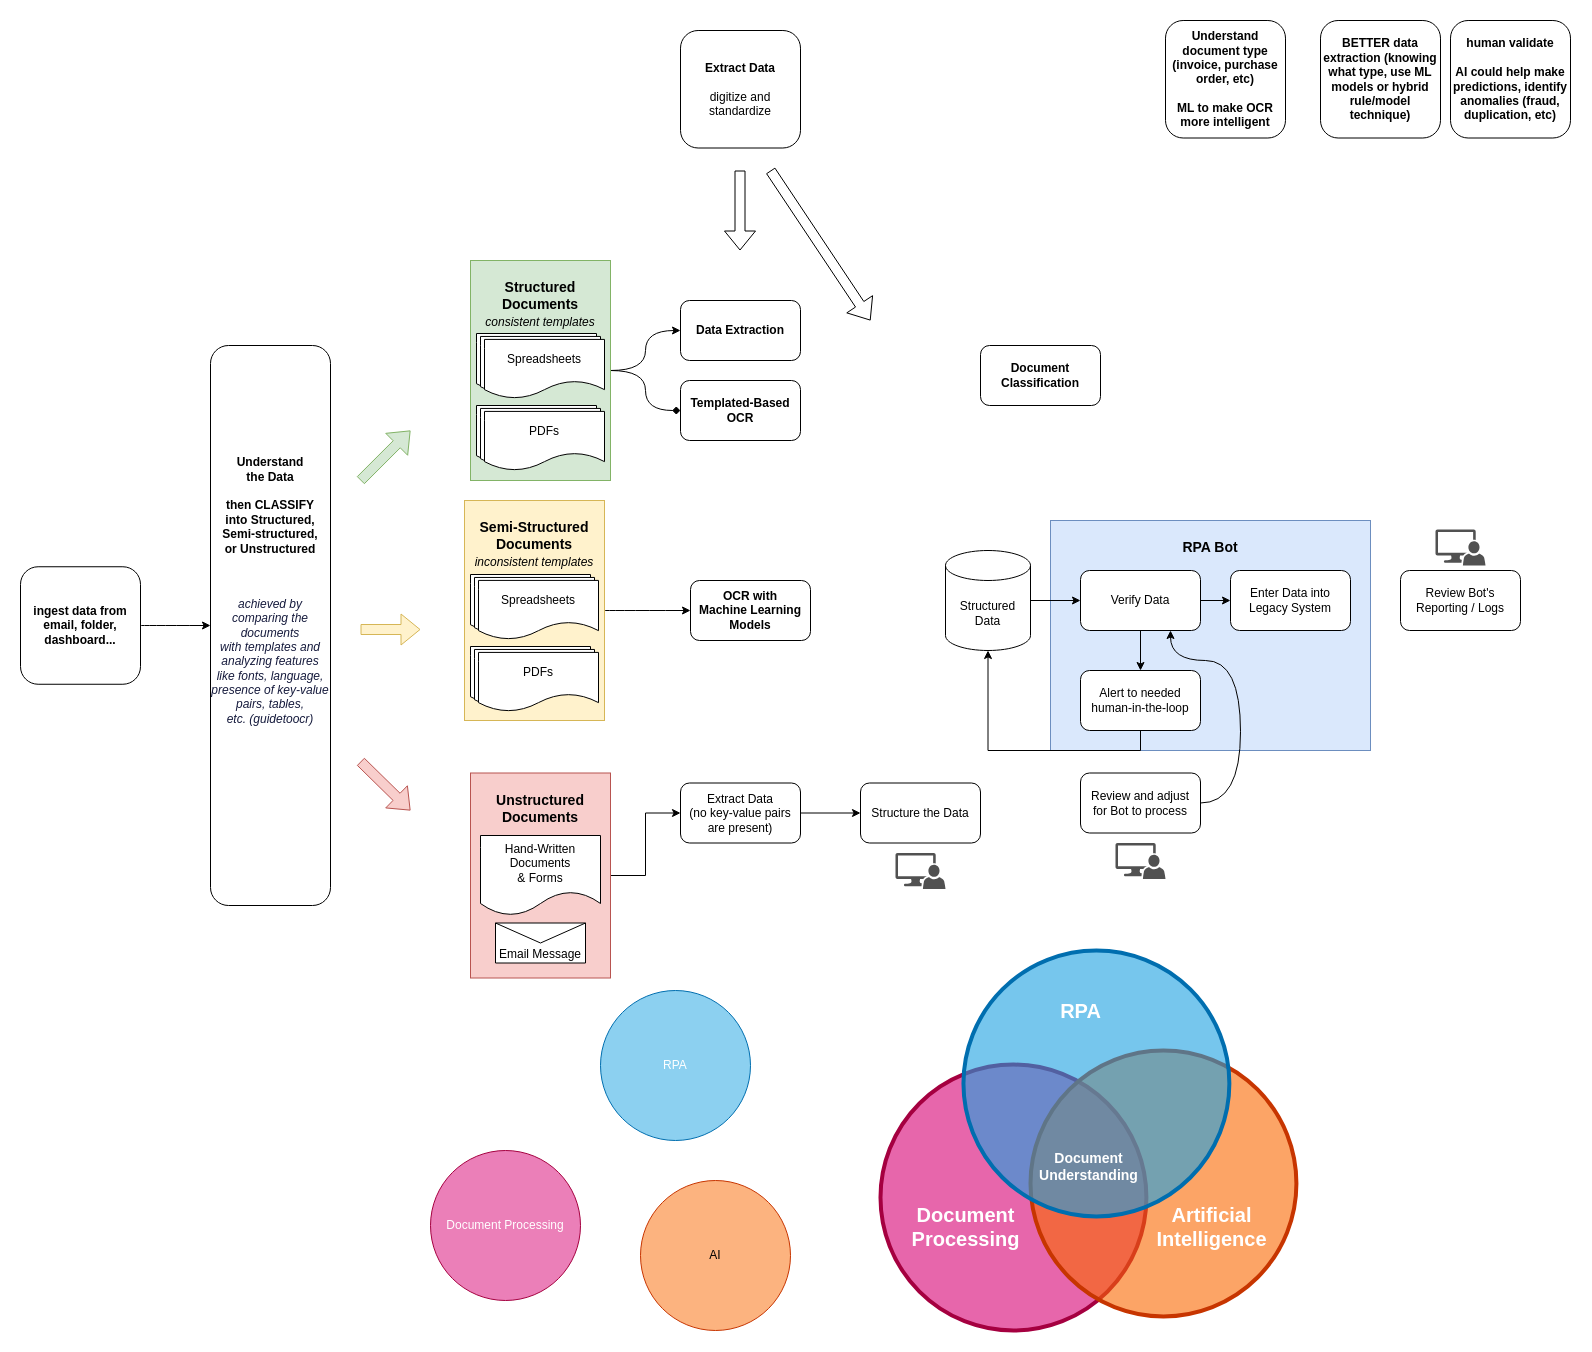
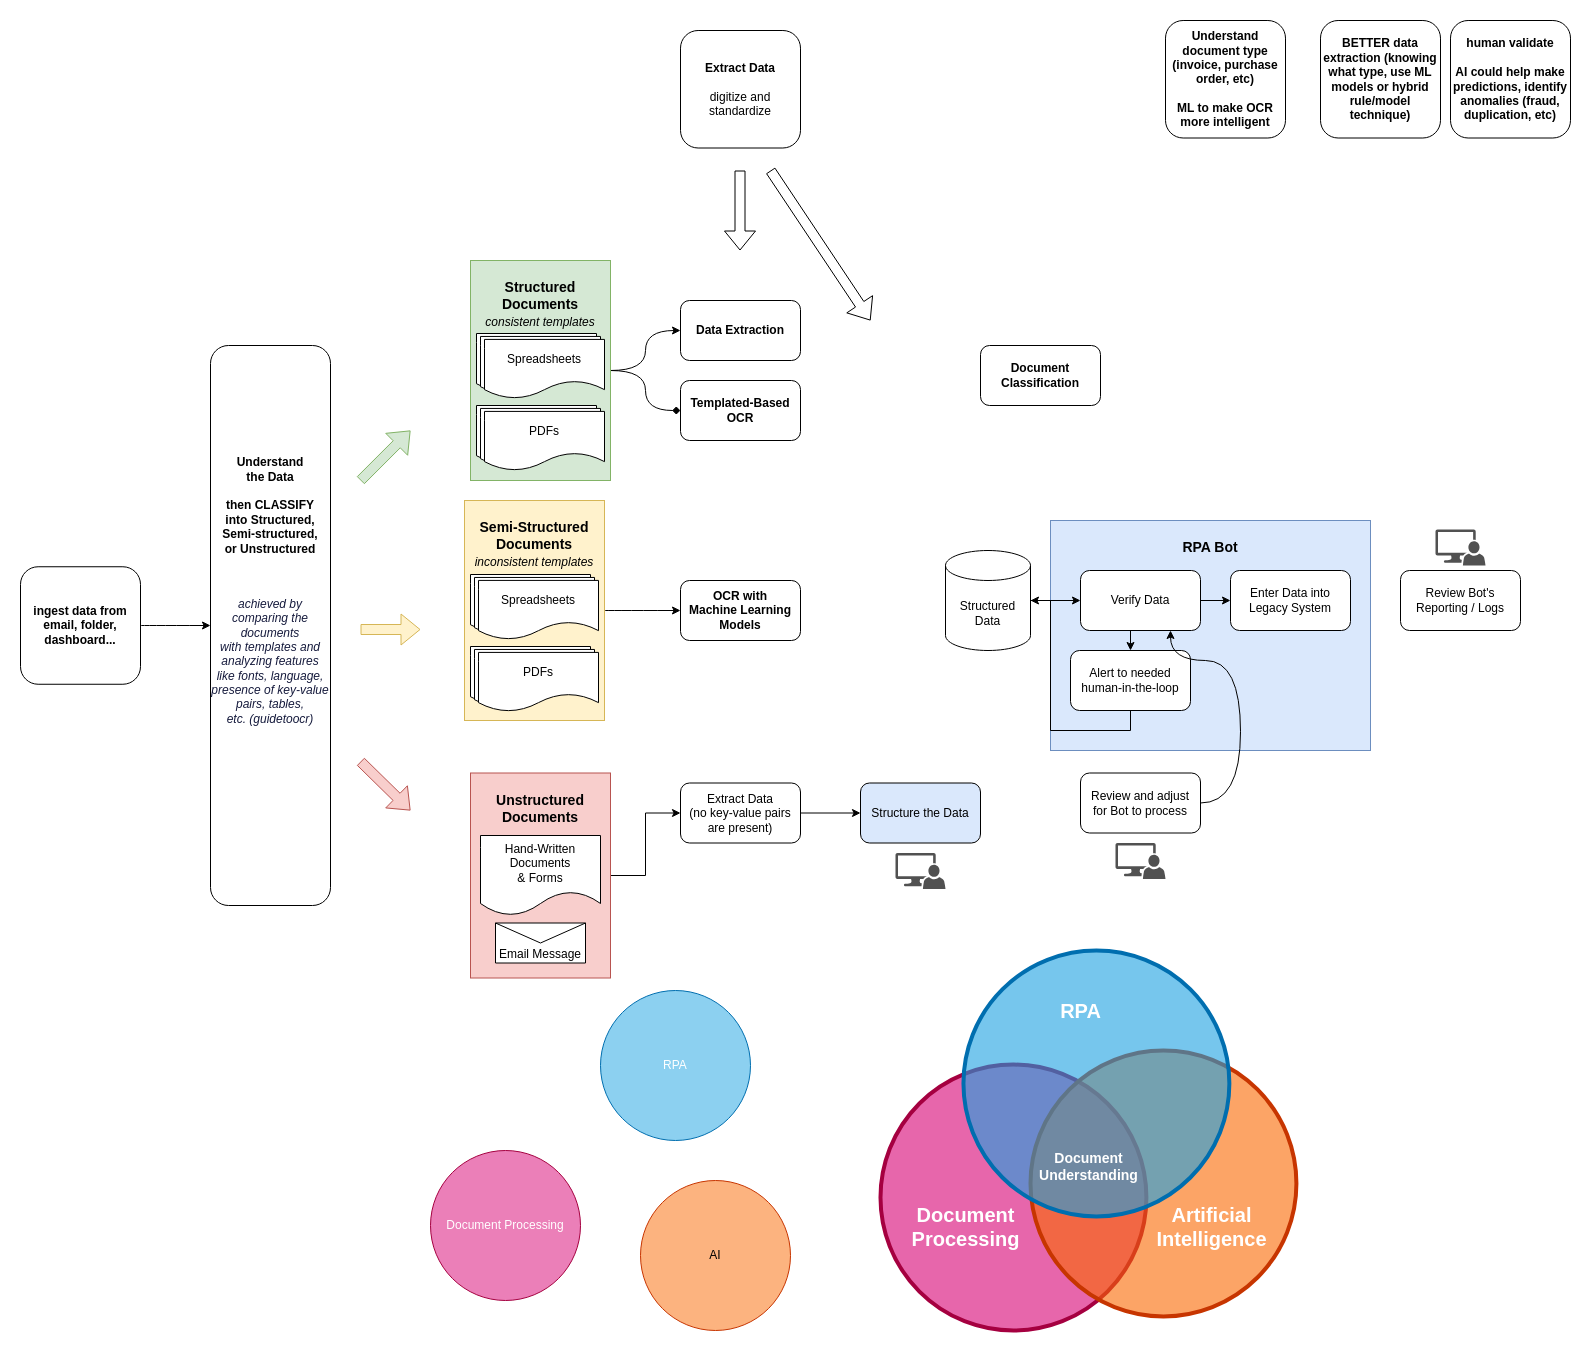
node "OCR with Machine Learning Models": moved (751, 611) -> (741, 611)
node "Alert to needed human-in-the-loop": moved (1141, 701) -> (1131, 681)
node "Structure the Data": fillcolor #ffffff -> #dae8fc
